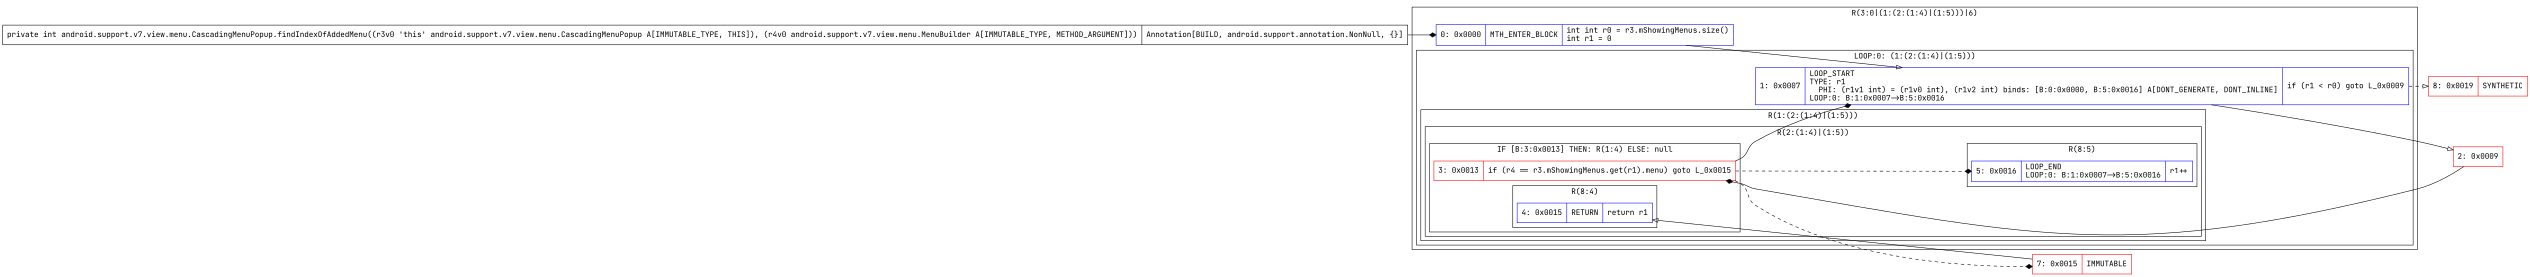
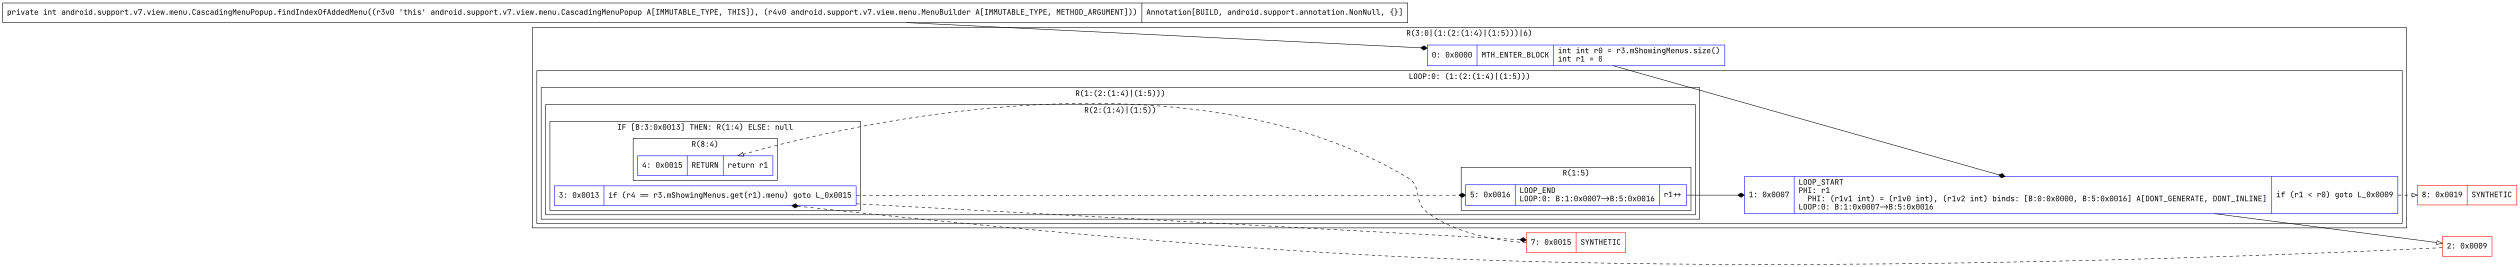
edge "0: 0x0000" -> "1: 0x0007": arrowhead onormal -> diamond
node "1: 0x0007": text "TYPE: r1" -> "PHI: r1"
edge "3: 0x0013" -> "1: 0x0007": now "5: 0x0016" -> "1: 0x0007"
cluster "R(8:5)": label "R(8:5)" -> "R(1:5)"
node "3: 0x0013": color red -> blue
edge "7: 0x0015" -> "4: 0x0015": style solid -> dashed
edge "2: 0x0009" -> "3: 0x0013": style solid -> dashed
node "7: 0x0015": text "IMMUTABLE" -> "SYNTHETIC"
